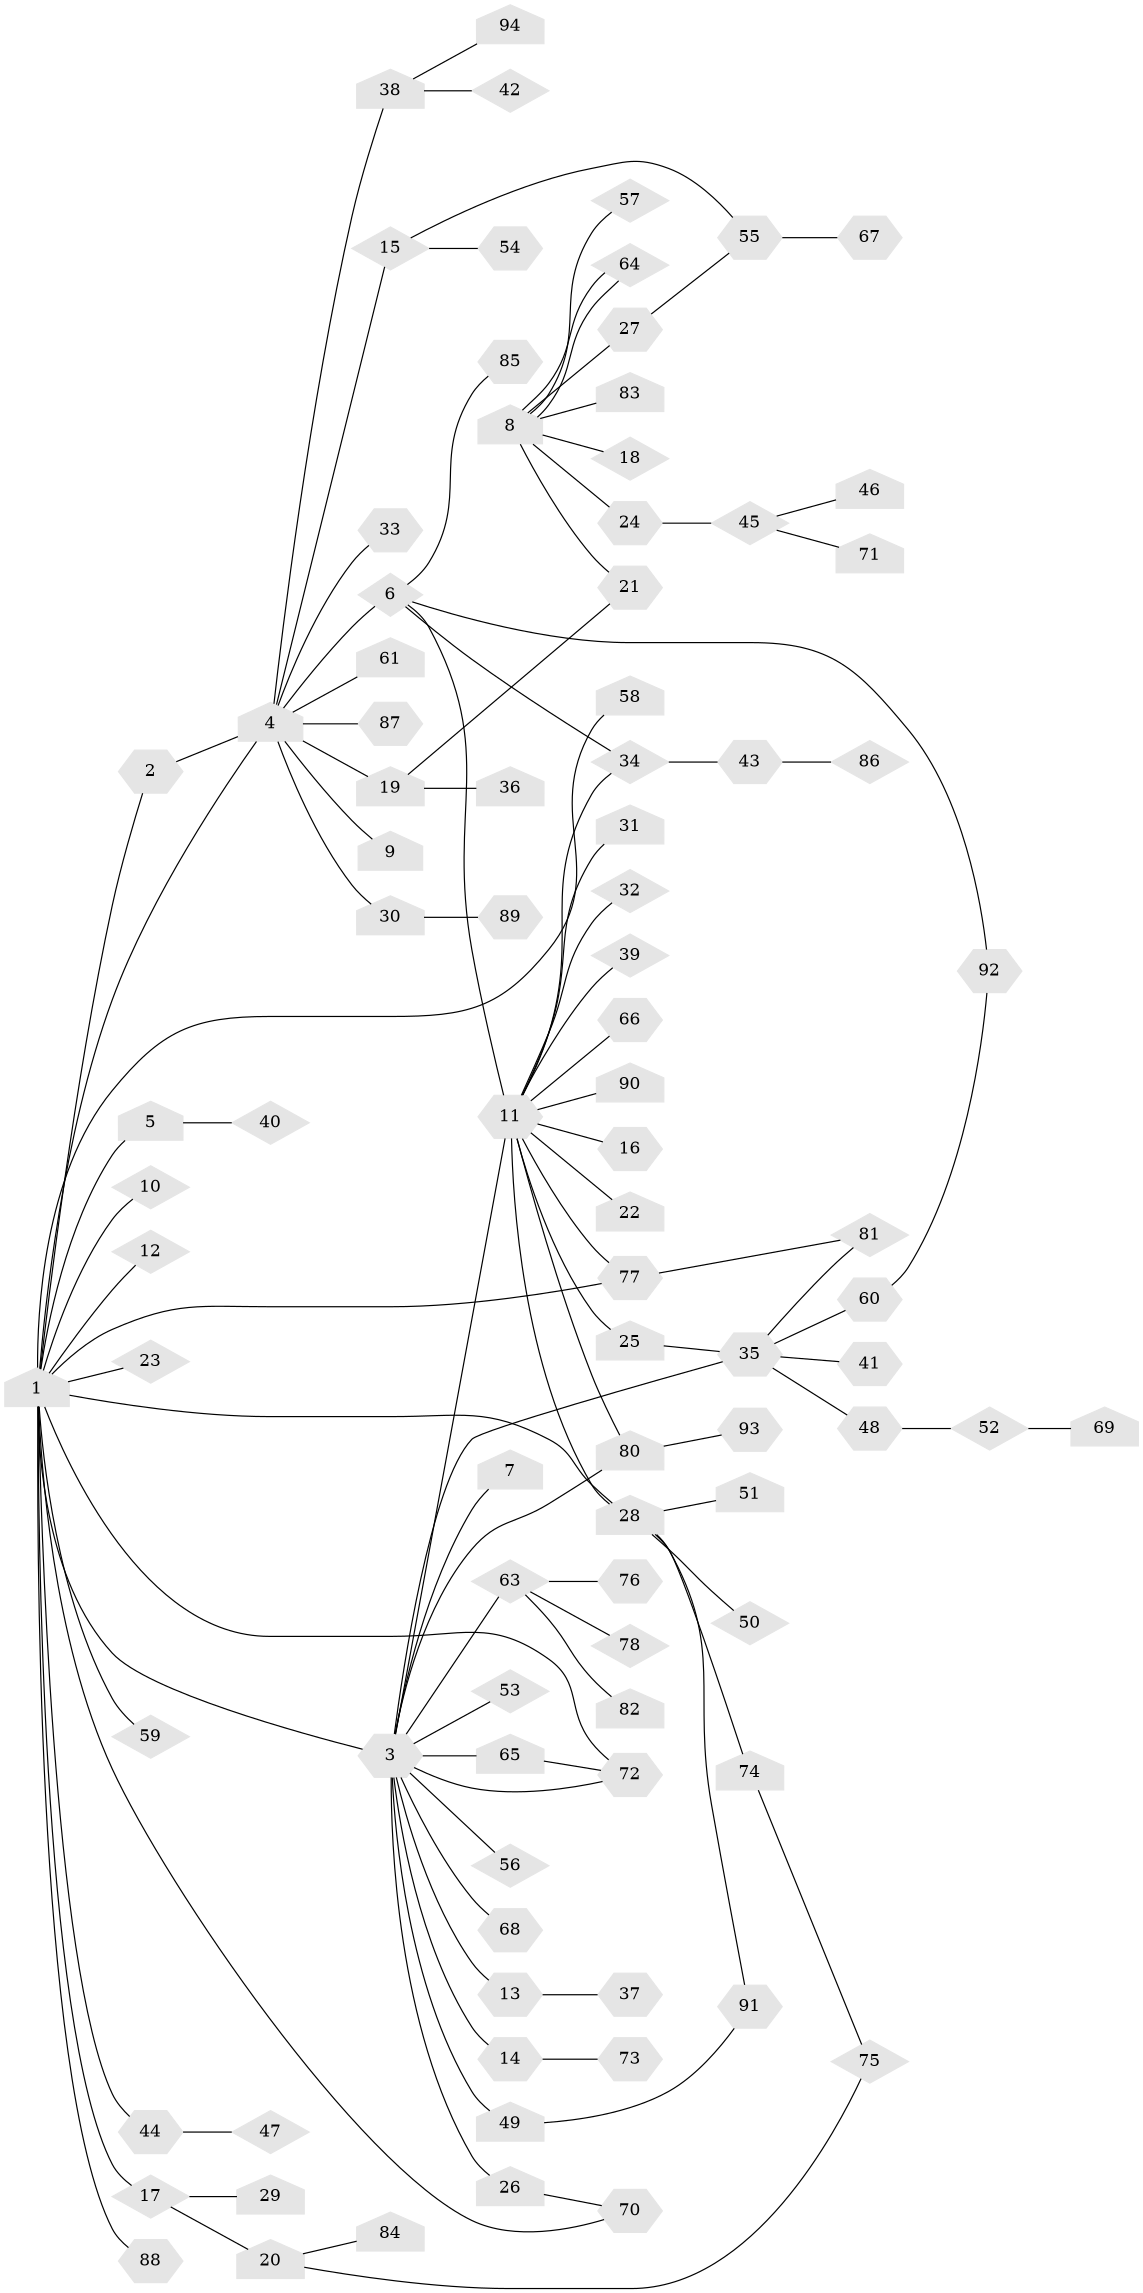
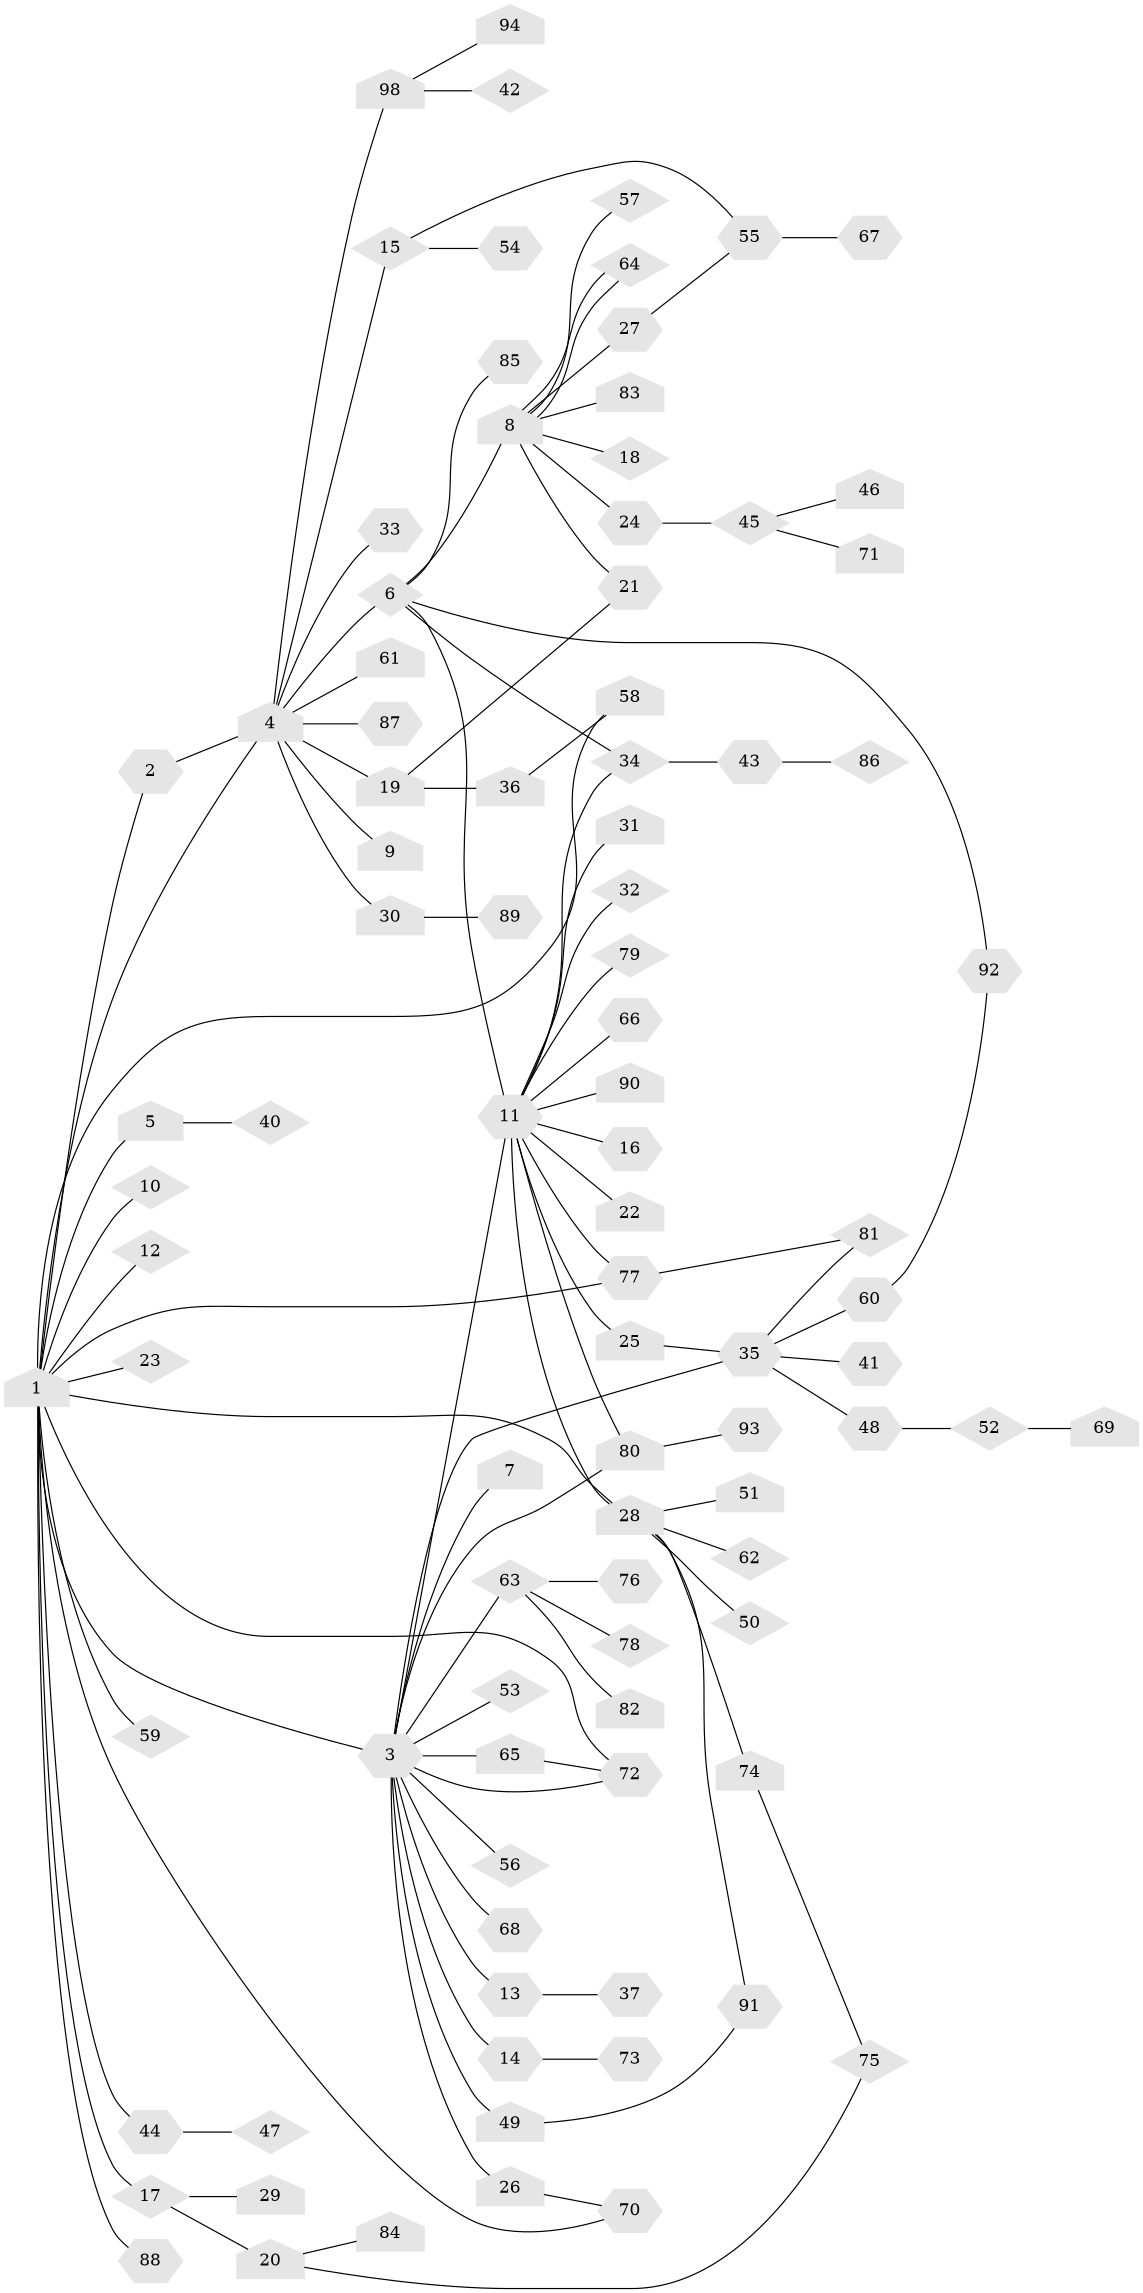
node "38": label "38" -> "98"
edge "8" -- "6": added
edge "58" -- "36": added
node "39": label "39" -> "79"
node "62": added
